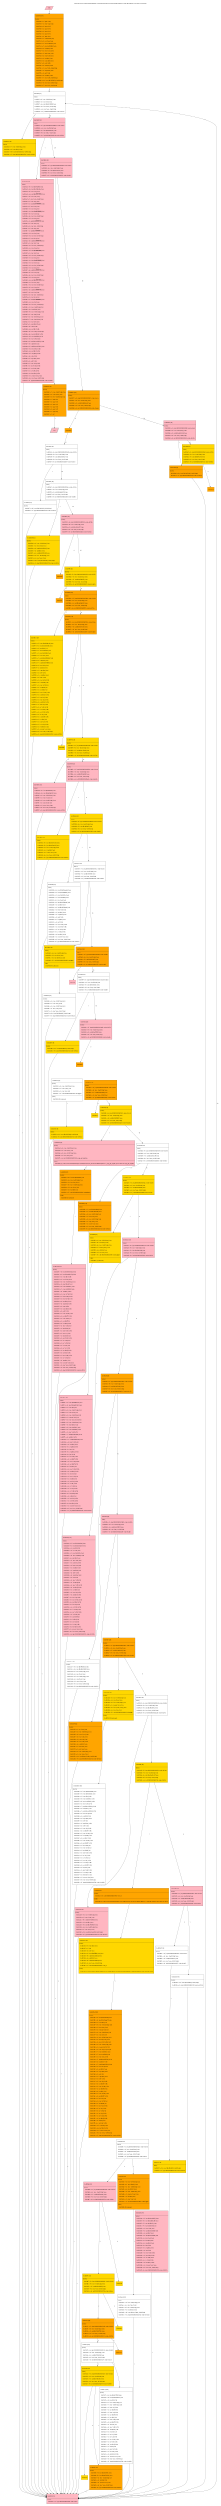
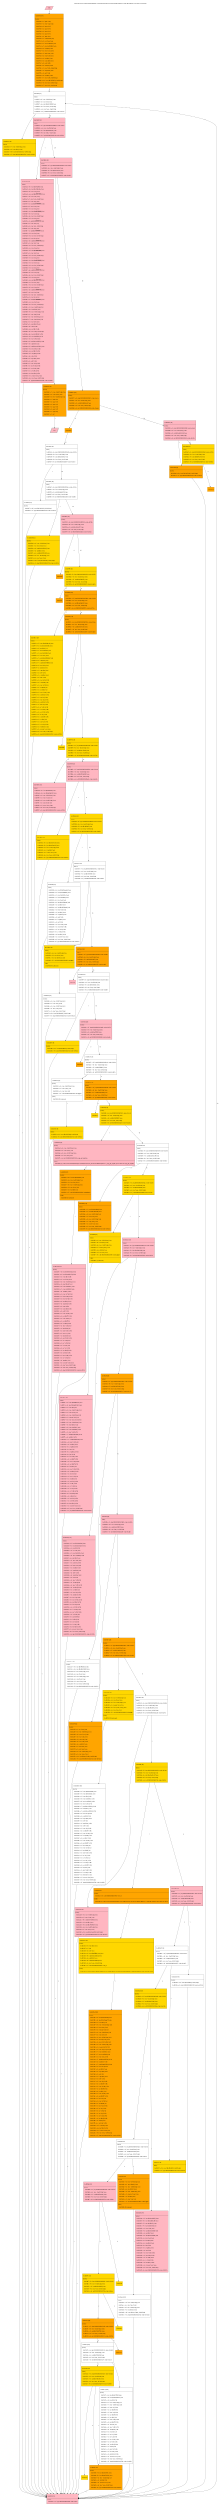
node "0x401a37 [28]": added
node "0x401ba3 [28]": added
